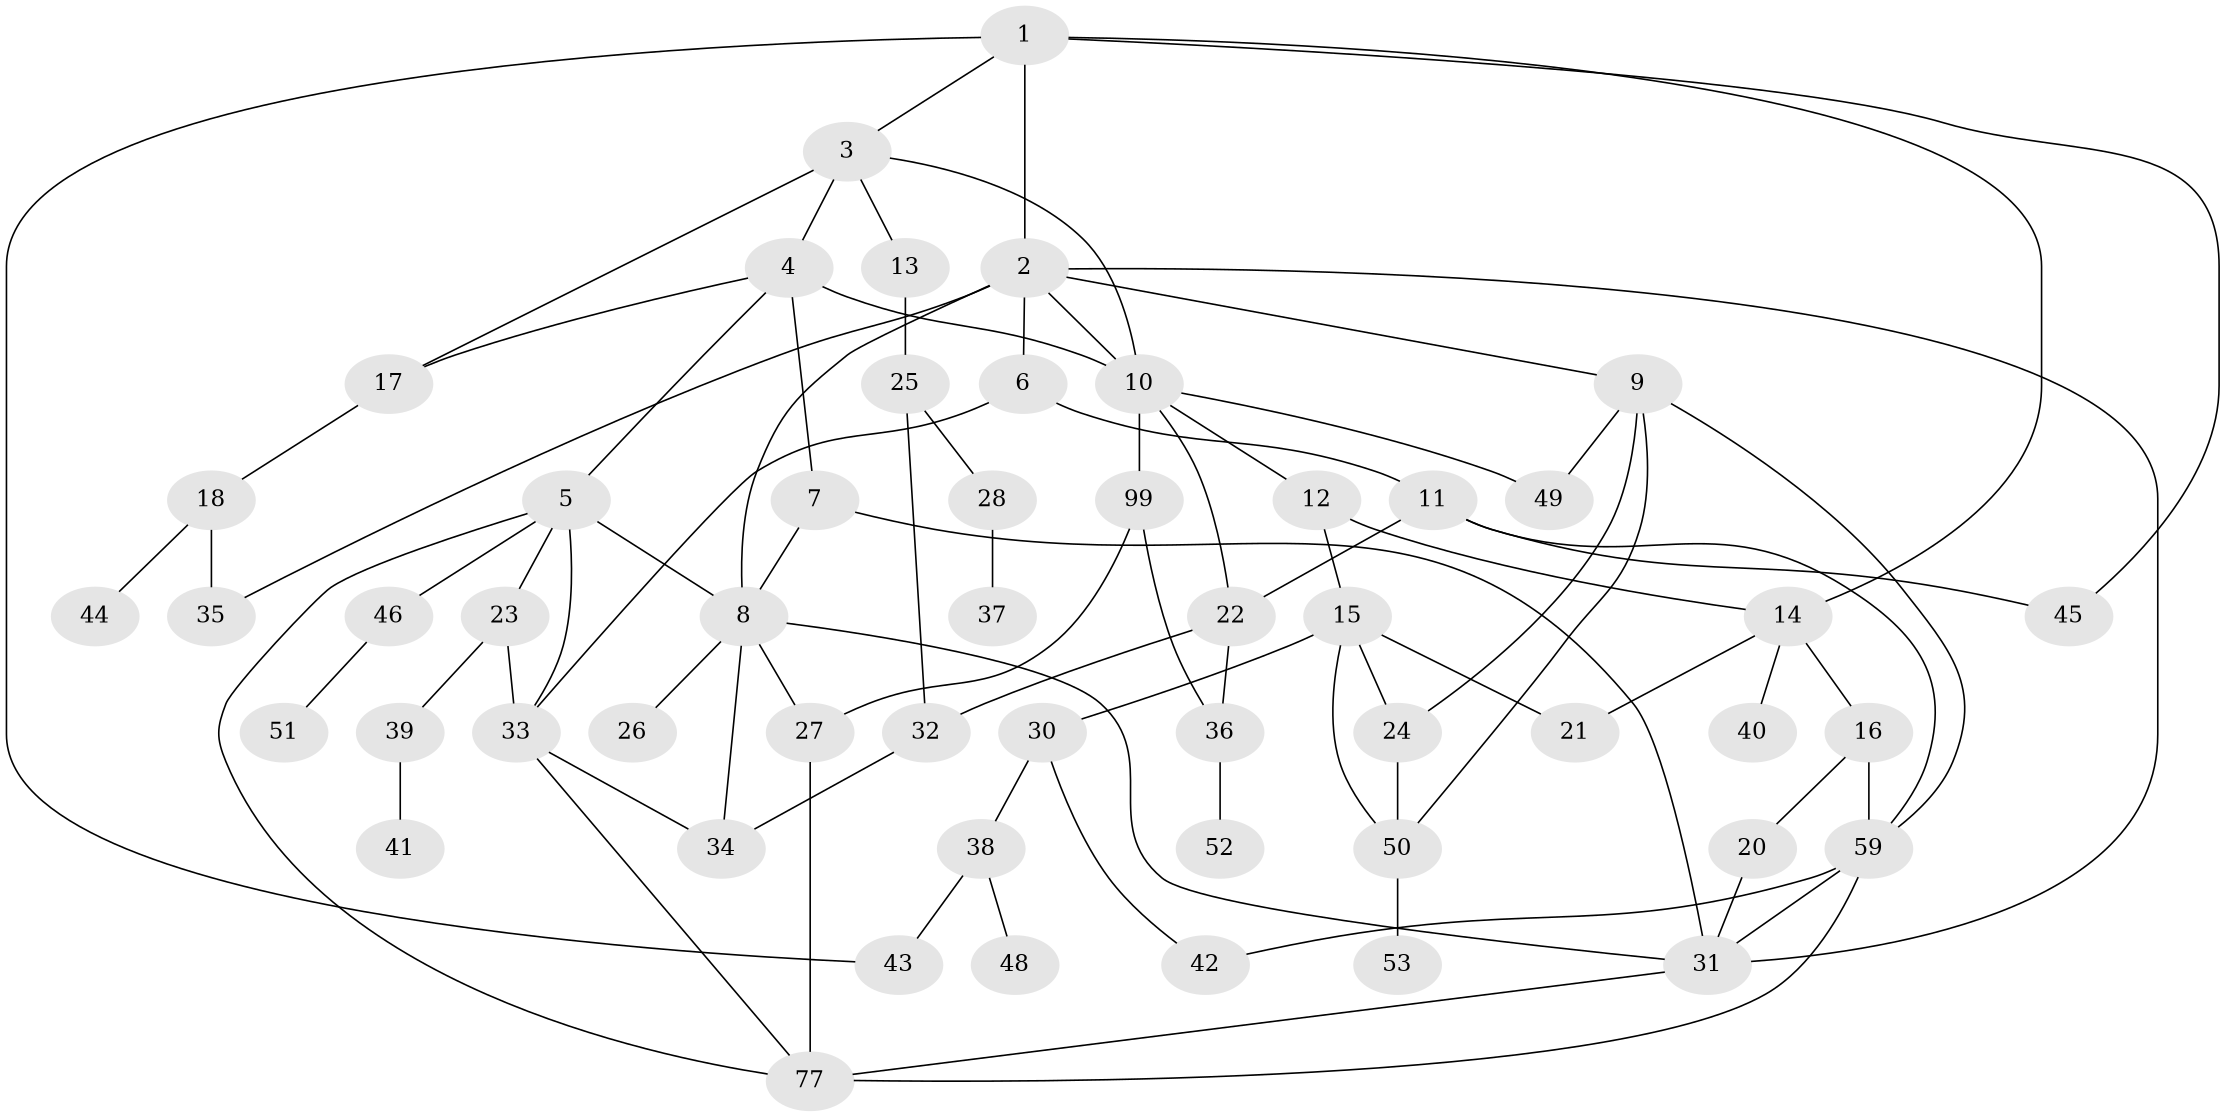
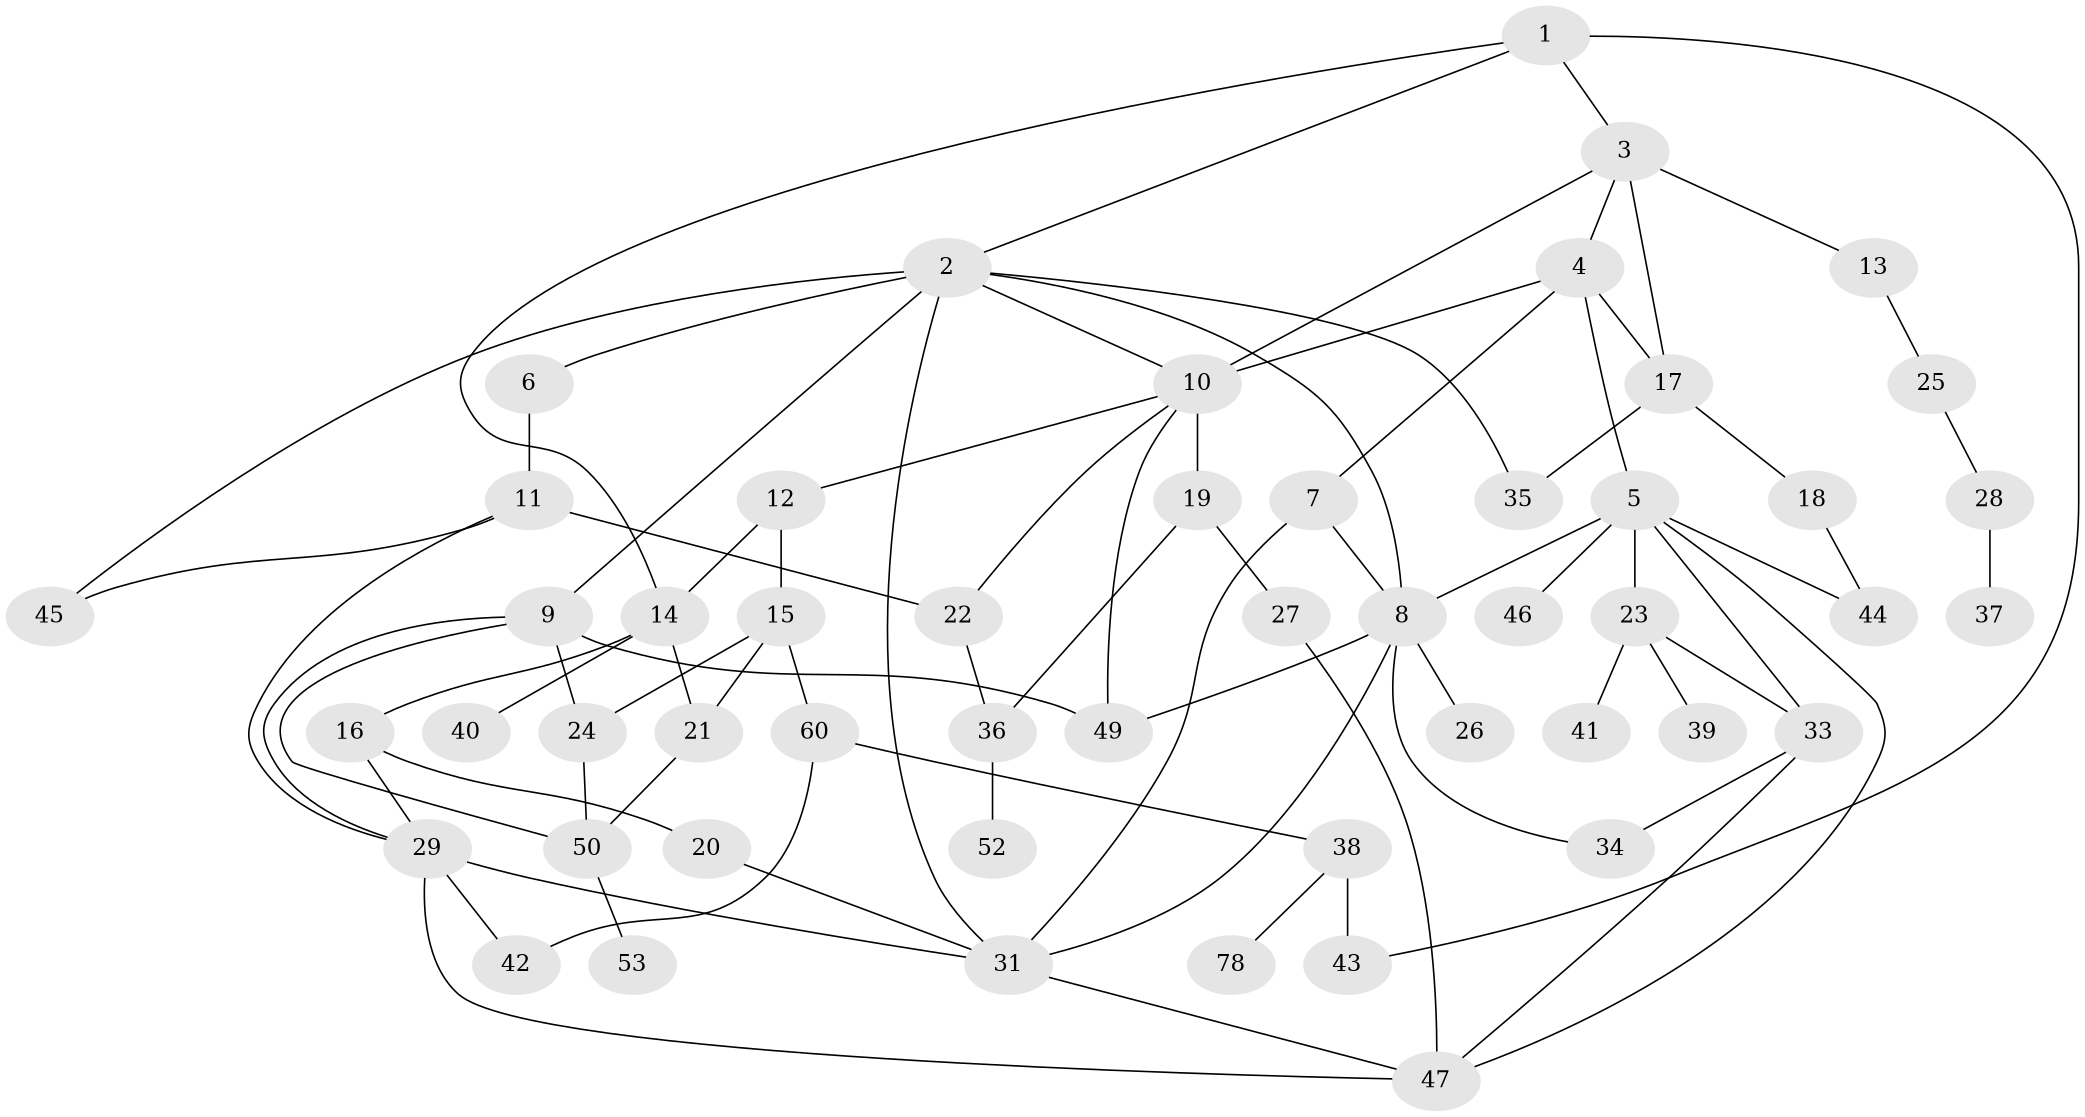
edge "1" -- "45": now "2" -- "45"
edge "6" -- "33": removed
node "99": label "99" -> "19"
edge "5" -- "44": added
edge "18" -- "35": now "17" -- "35"
edge "8" -- "27": now "8" -- "49"
node "51": removed
node "32": removed
node "30": label "30" -> "60"
edge "15" -- "50": now "21" -- "50"
edge "39" -- "41": now "23" -- "41"
node "59": label "59" -> "29"
node "48": label "48" -> "78"
node "77": label "77" -> "47"
